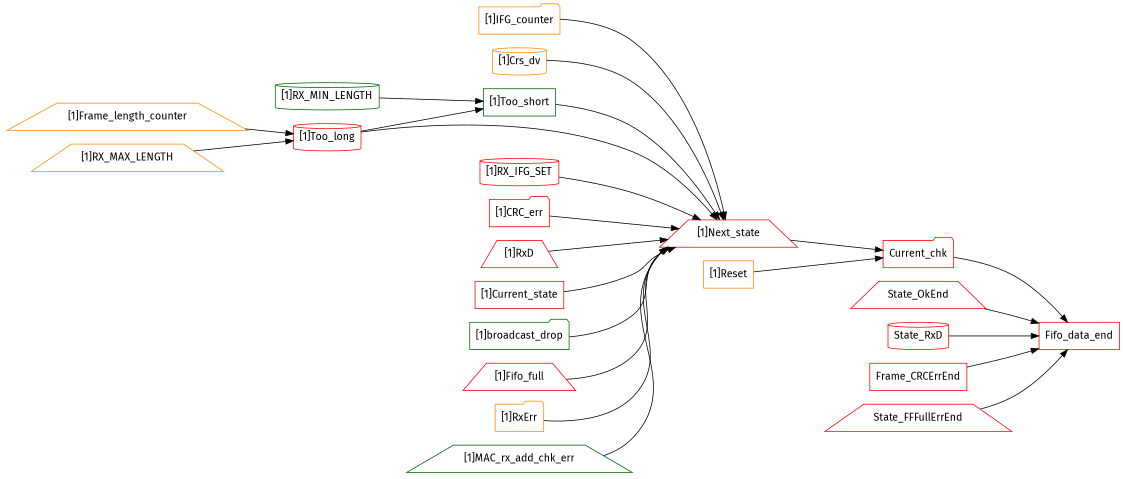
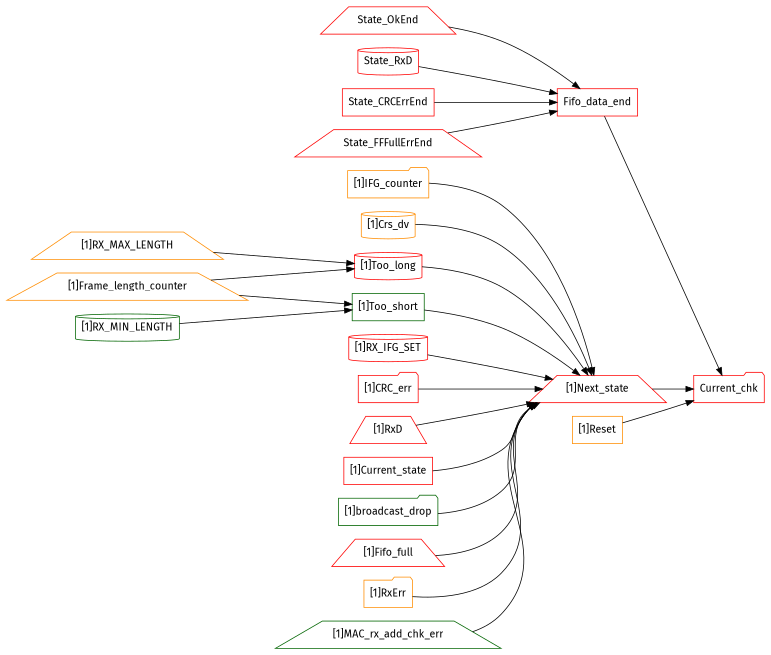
edge "[1]Too_long" -> "[1]Too_short": now "[1]Frame_length_counter" -> "[1]Too_short"
edge "Current_chk" -> "Fifo_data_end": reversed
node "Frame_CRCErrEnd": label "Frame_CRCErrEnd" -> "State_CRCErrEnd"
